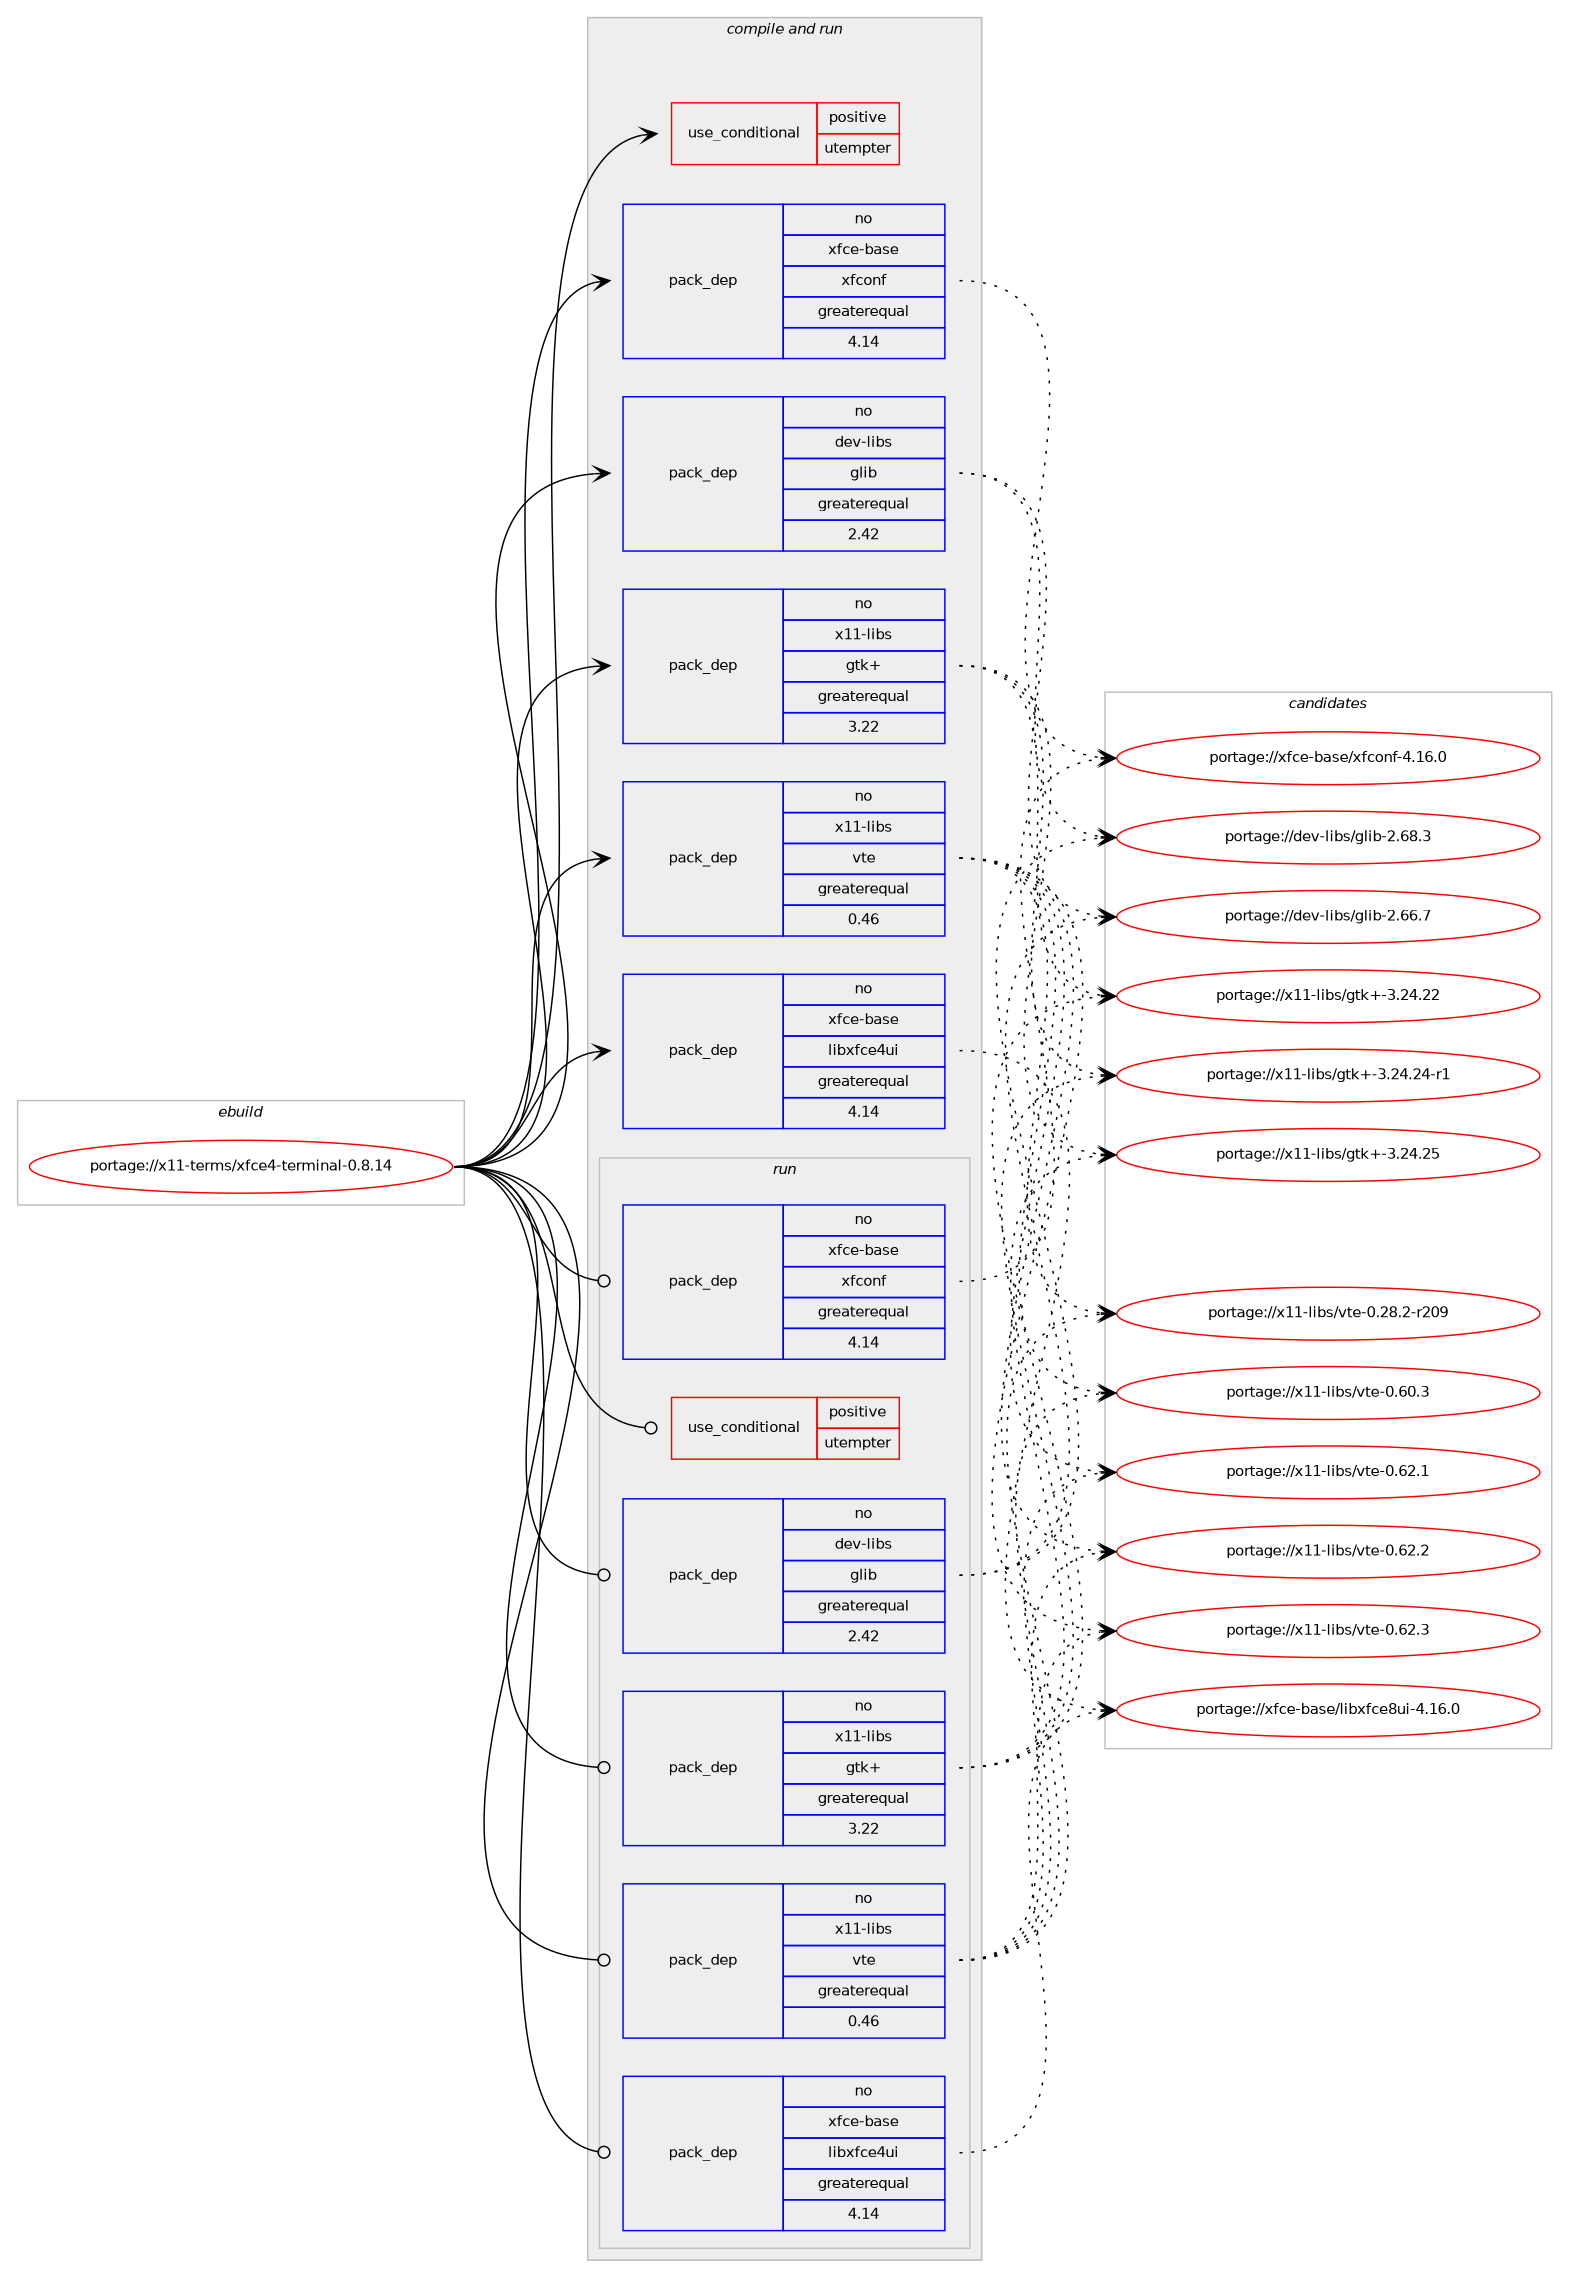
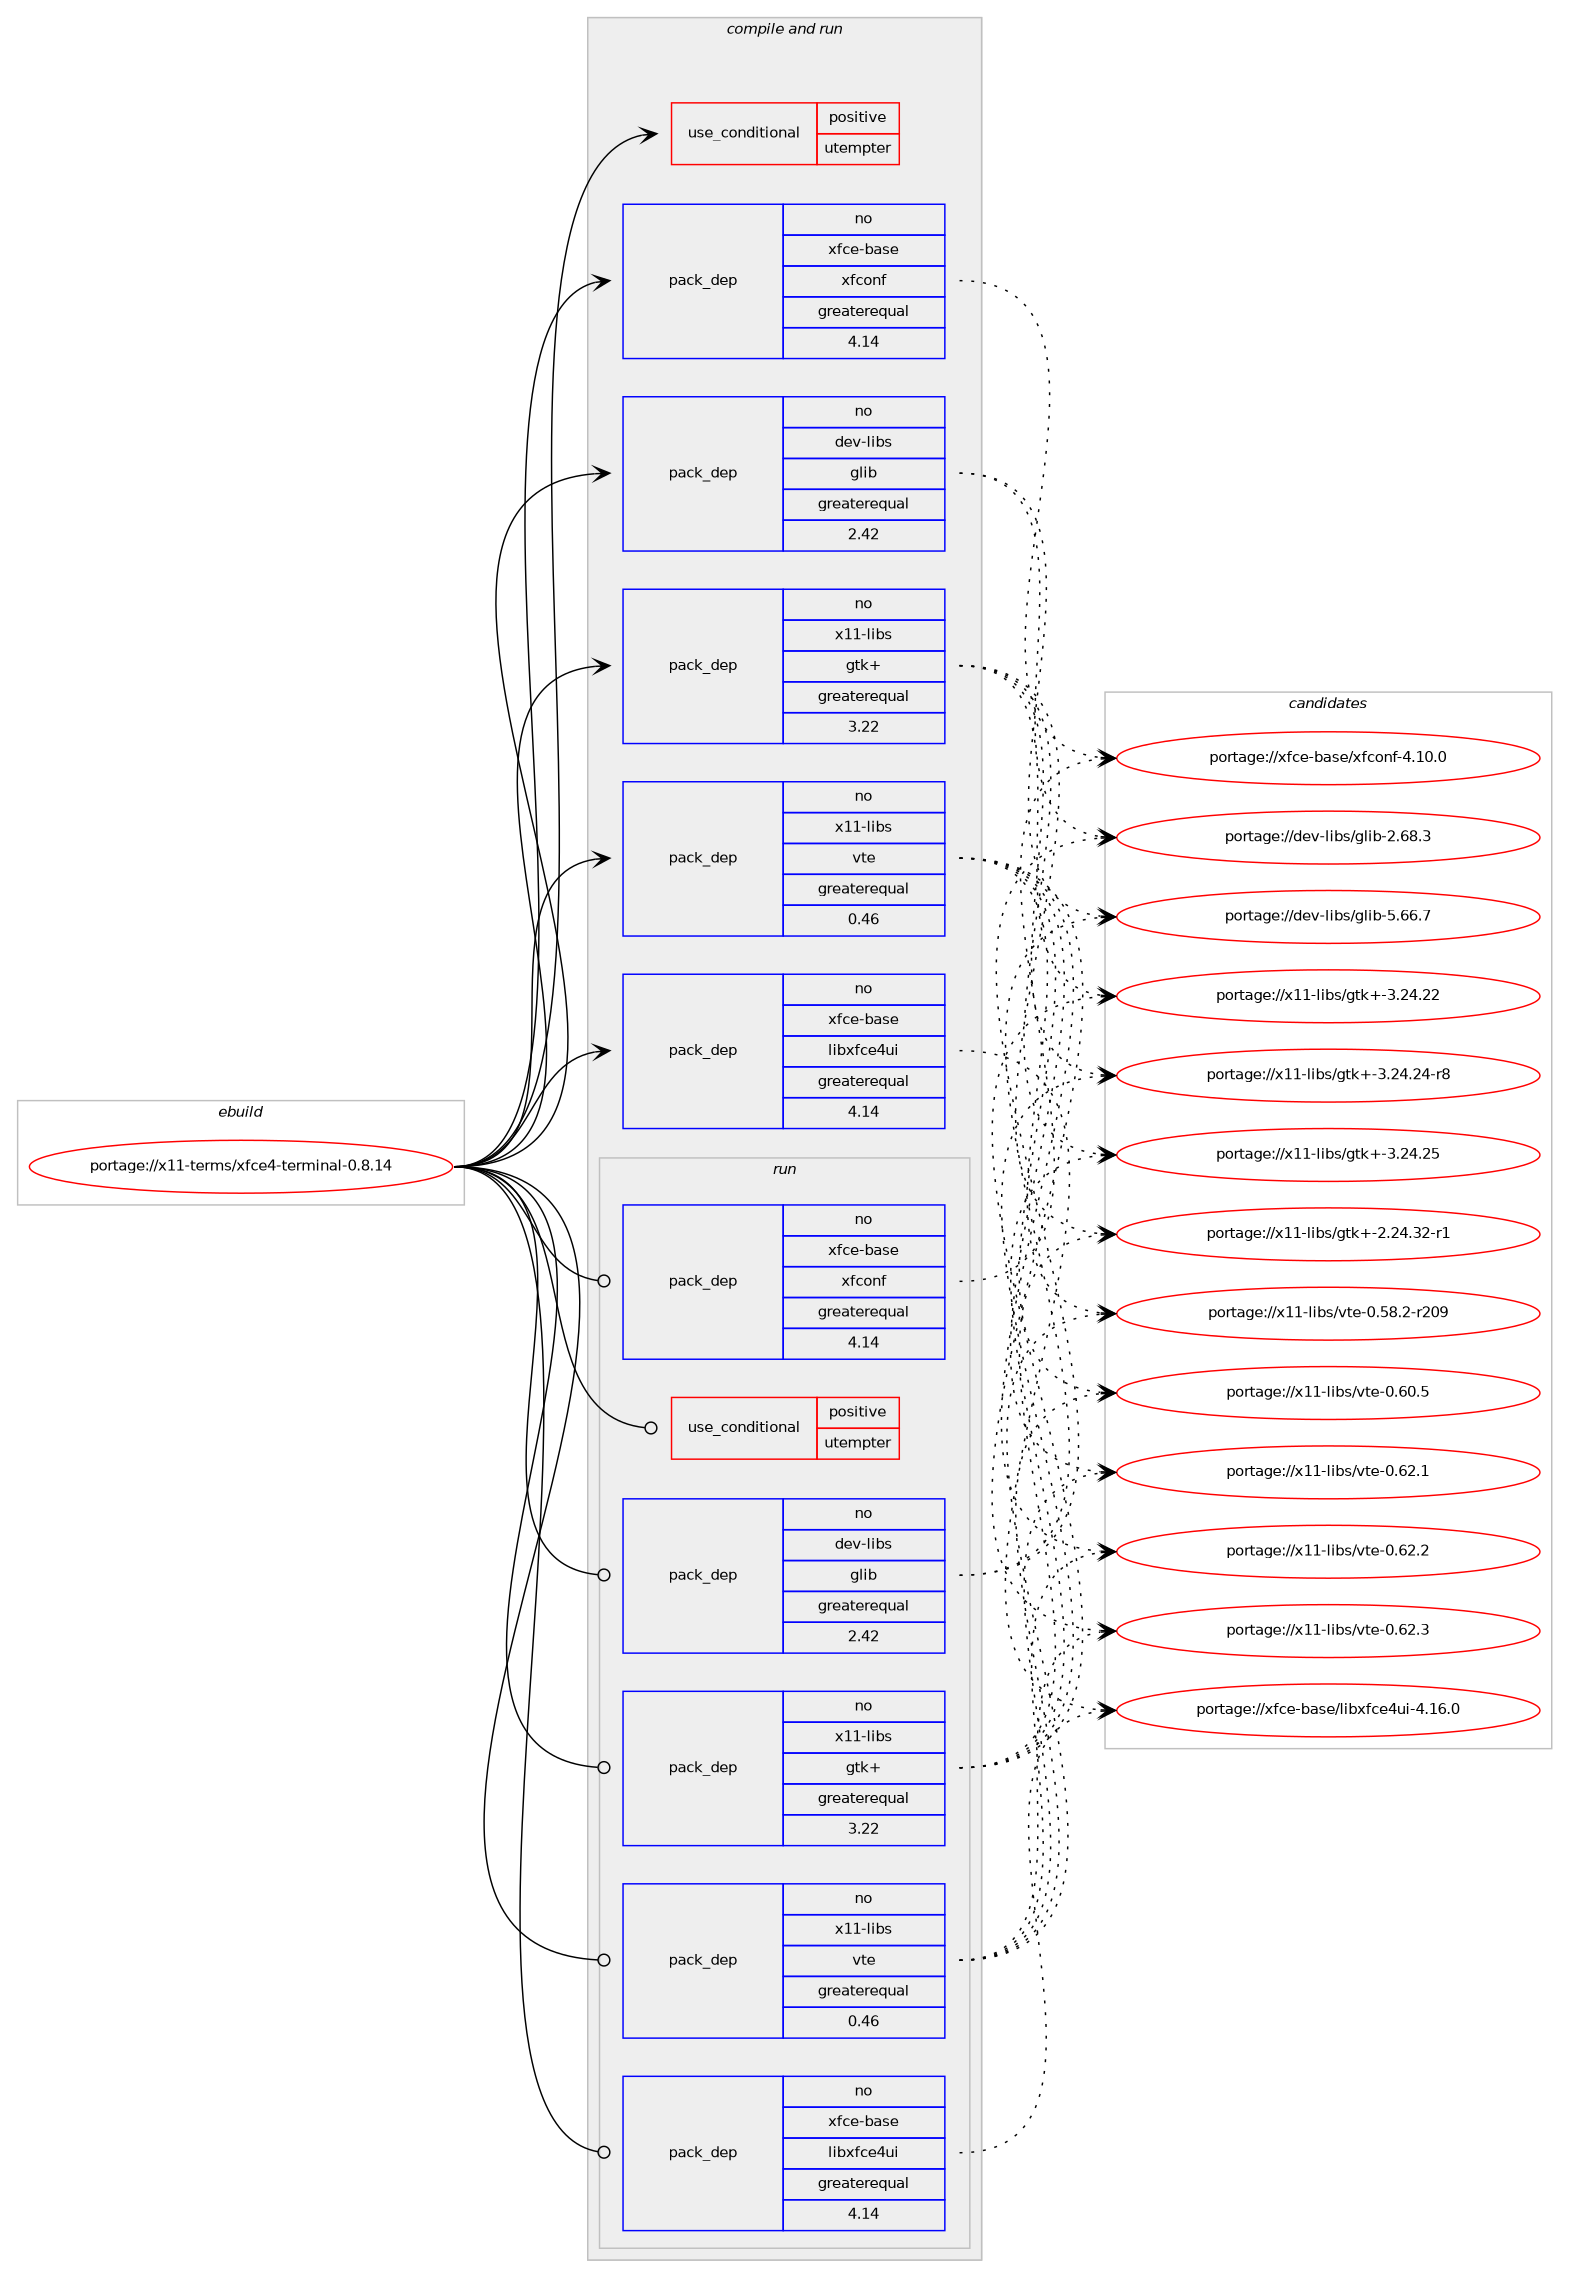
node "portage://xfce-base/xfconf-4.16.0": label "portage://xfce-base/xfconf-4.16.0" -> "portage://xfce-base/xfconf-4.10.0"
node "portage://dev-libs/glib-2.66.7": label "portage://dev-libs/glib-2.66.7" -> "portage://dev-libs/glib-5.66.7"
node "portage://x11-libs/gtk+-3.24.24-r1": label "portage://x11-libs/gtk+-3.24.24-r1" -> "portage://x11-libs/gtk+-3.24.24-r8"
node "portage://x11-libs/gtk+-2.24.32-r1": added
node "portage://x11-libs/vte-0.28.2-r209": label "portage://x11-libs/vte-0.28.2-r209" -> "portage://x11-libs/vte-0.58.2-r209"
node "portage://x11-libs/vte-0.60.3": label "portage://x11-libs/vte-0.60.3" -> "portage://x11-libs/vte-0.60.5"
node "portage://xfce-base/libxfce8ui-4.16.0": label "portage://xfce-base/libxfce8ui-4.16.0" -> "portage://xfce-base/libxfce4ui-4.16.0"
